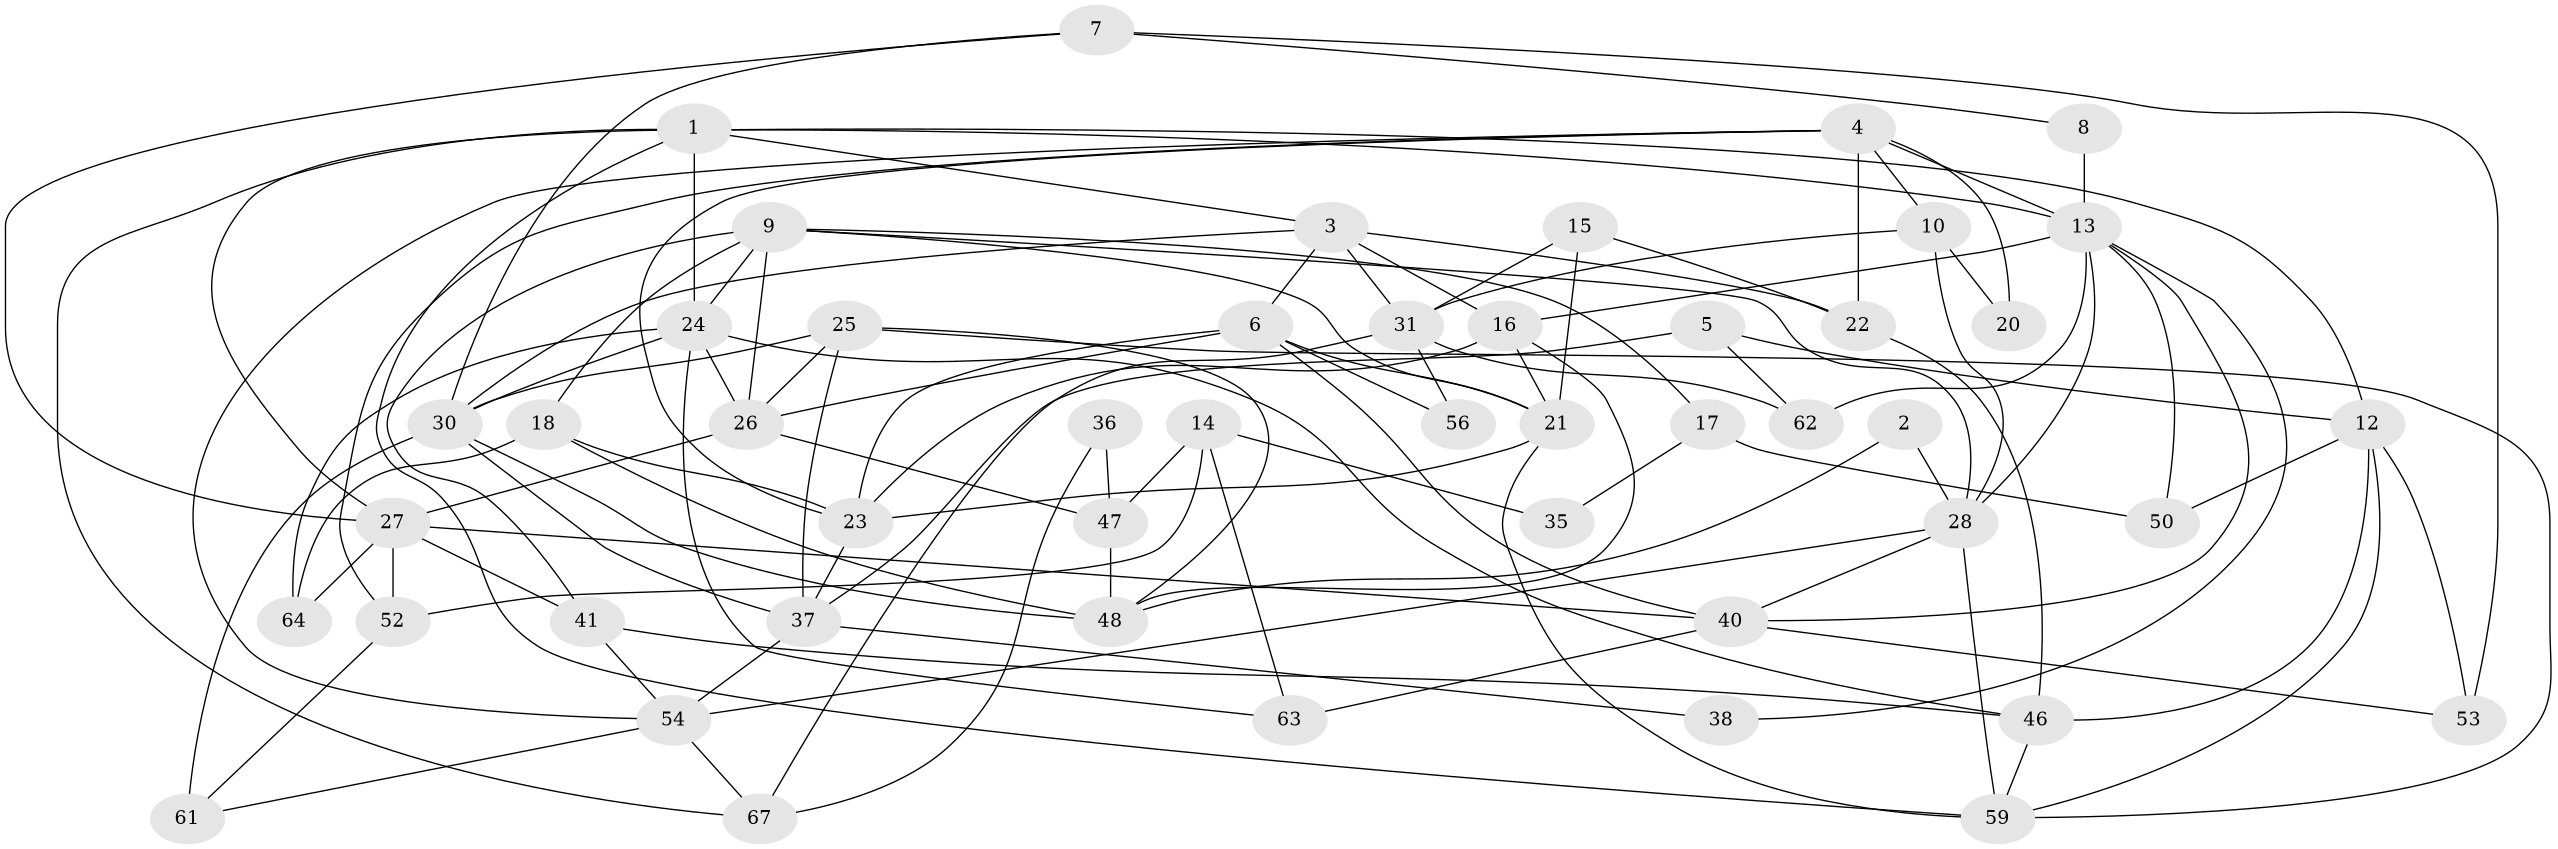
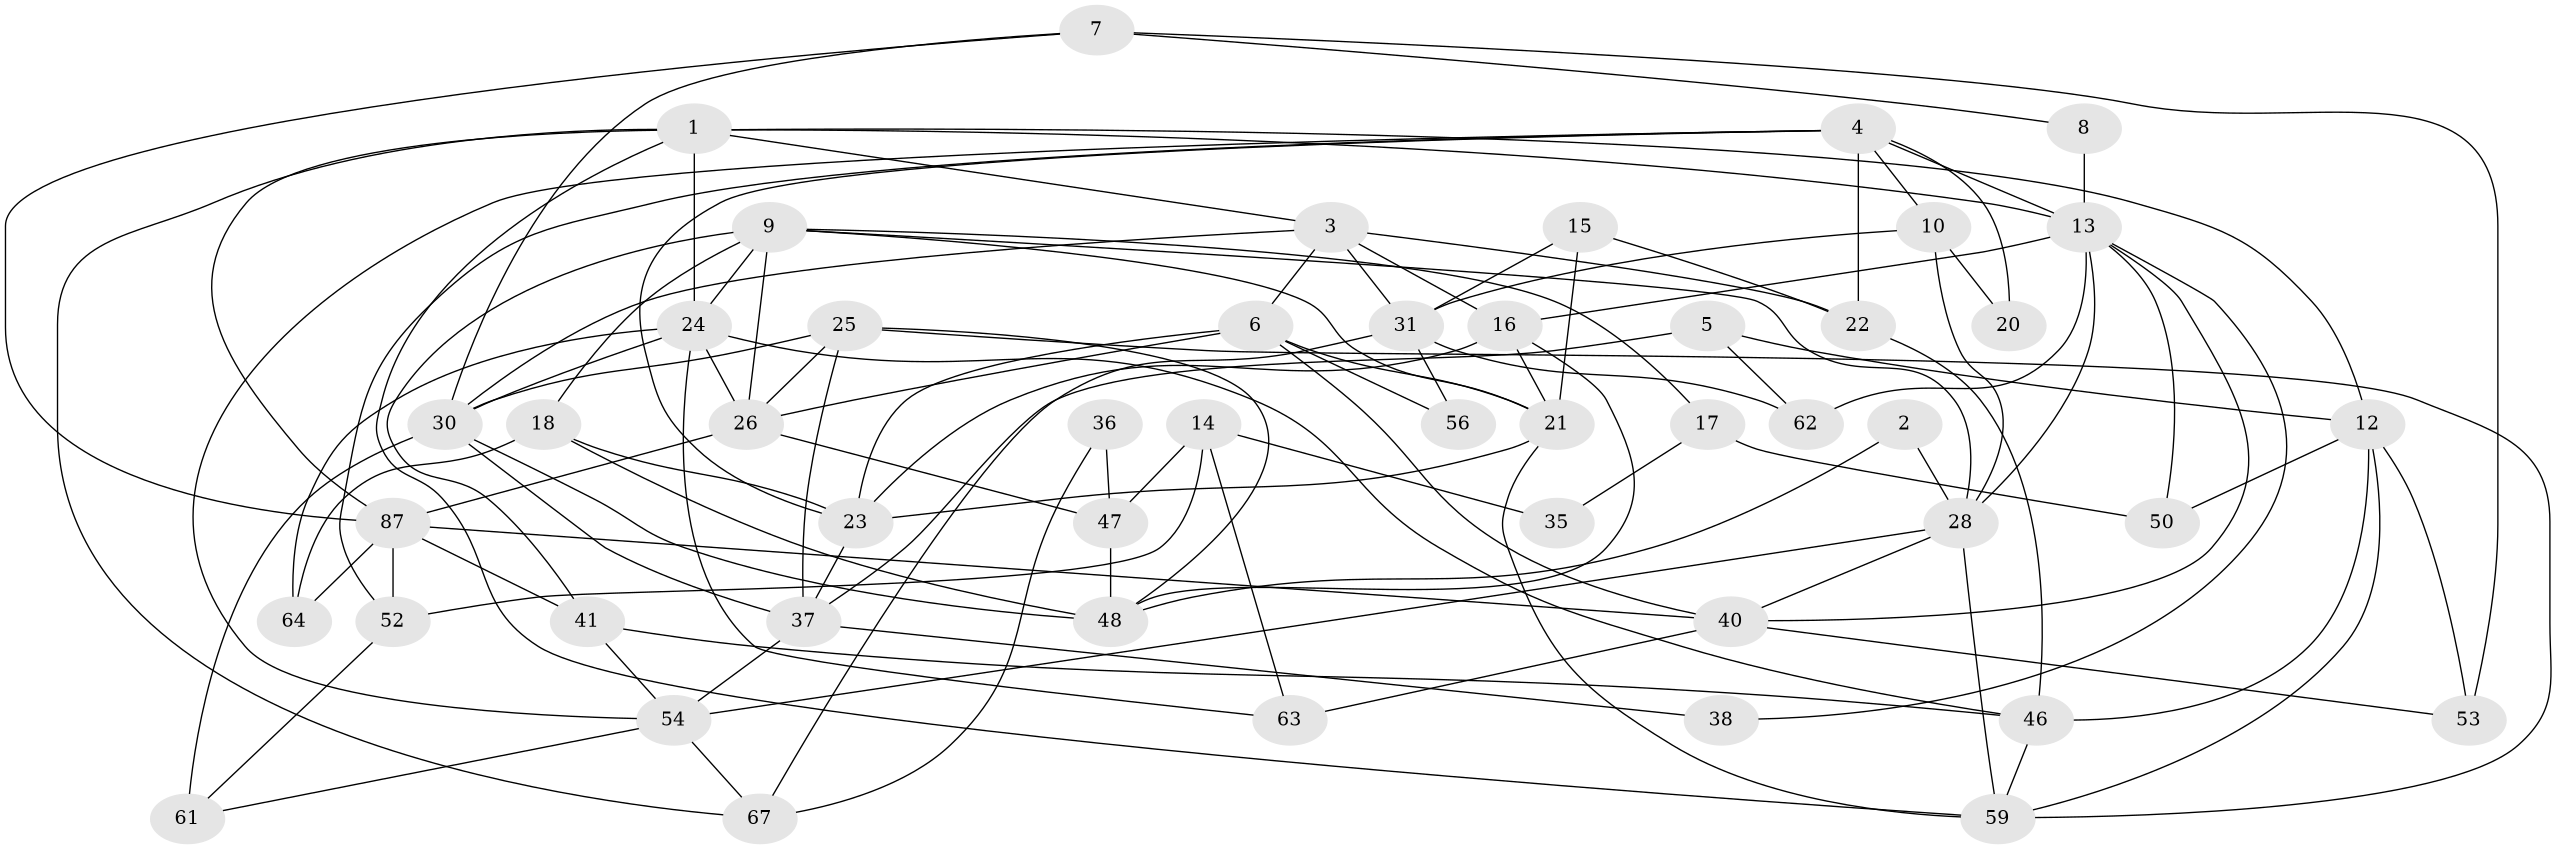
node "27": label "27" -> "87"
